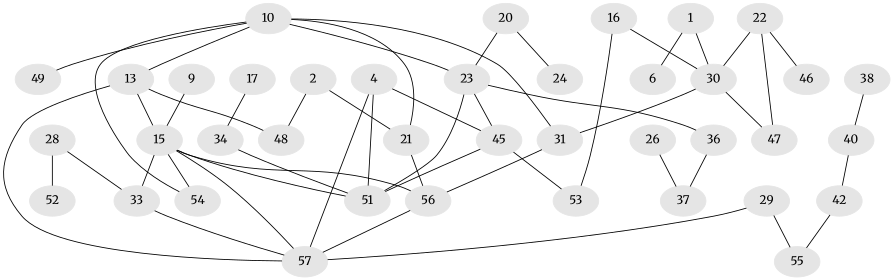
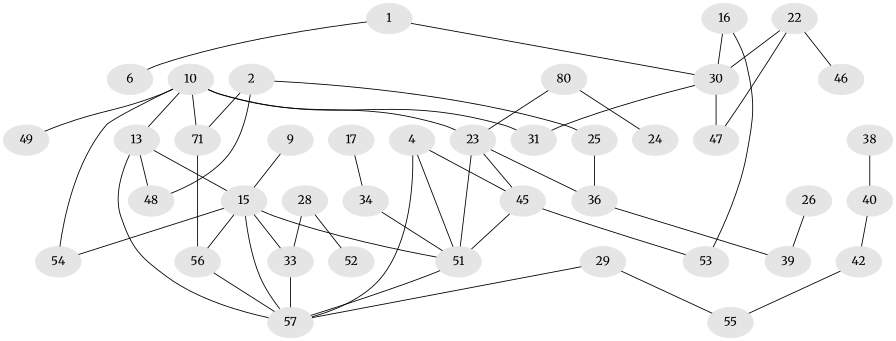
node "20": label "20" -> "80"
node "21": label "21" -> "71"
node "25": added
edge "31" -- "56": removed
node "37": label "37" -> "39"
edge "51" -- "57": added
